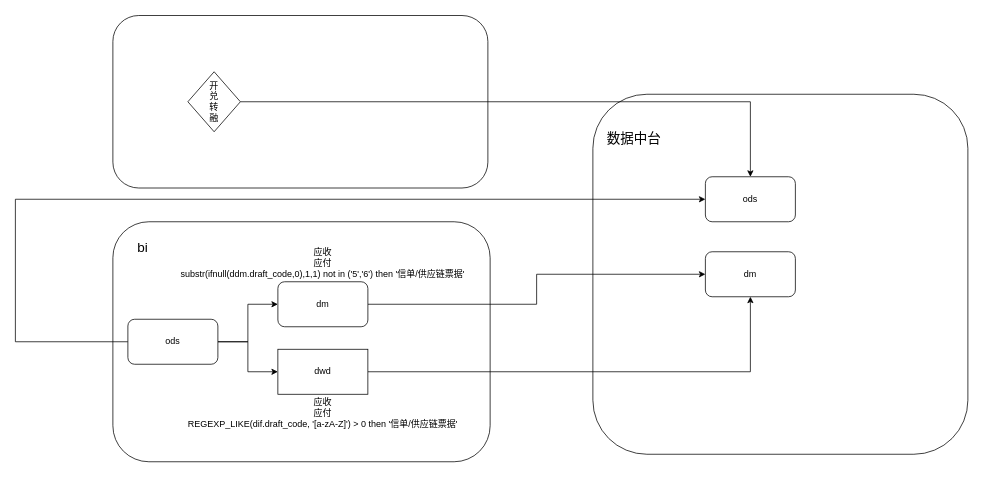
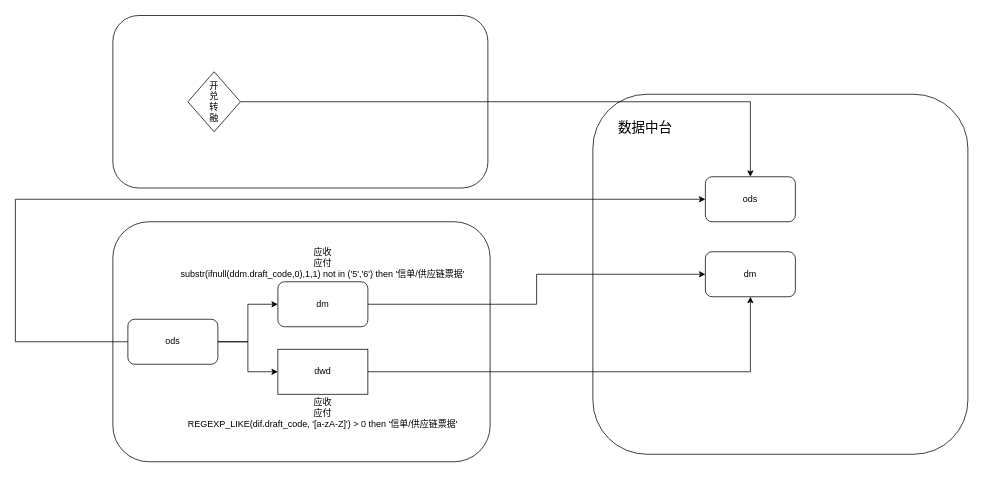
node "数据中台": moved (634, 139) -> (645, 128)
node "bi": removed
